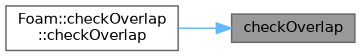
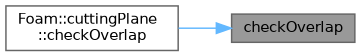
node "Foam::checkOverlap ::checkOverlap": label "Foam::checkOverlap ::checkOverlap" -> "Foam::cuttingPlane ::checkOverlap"
